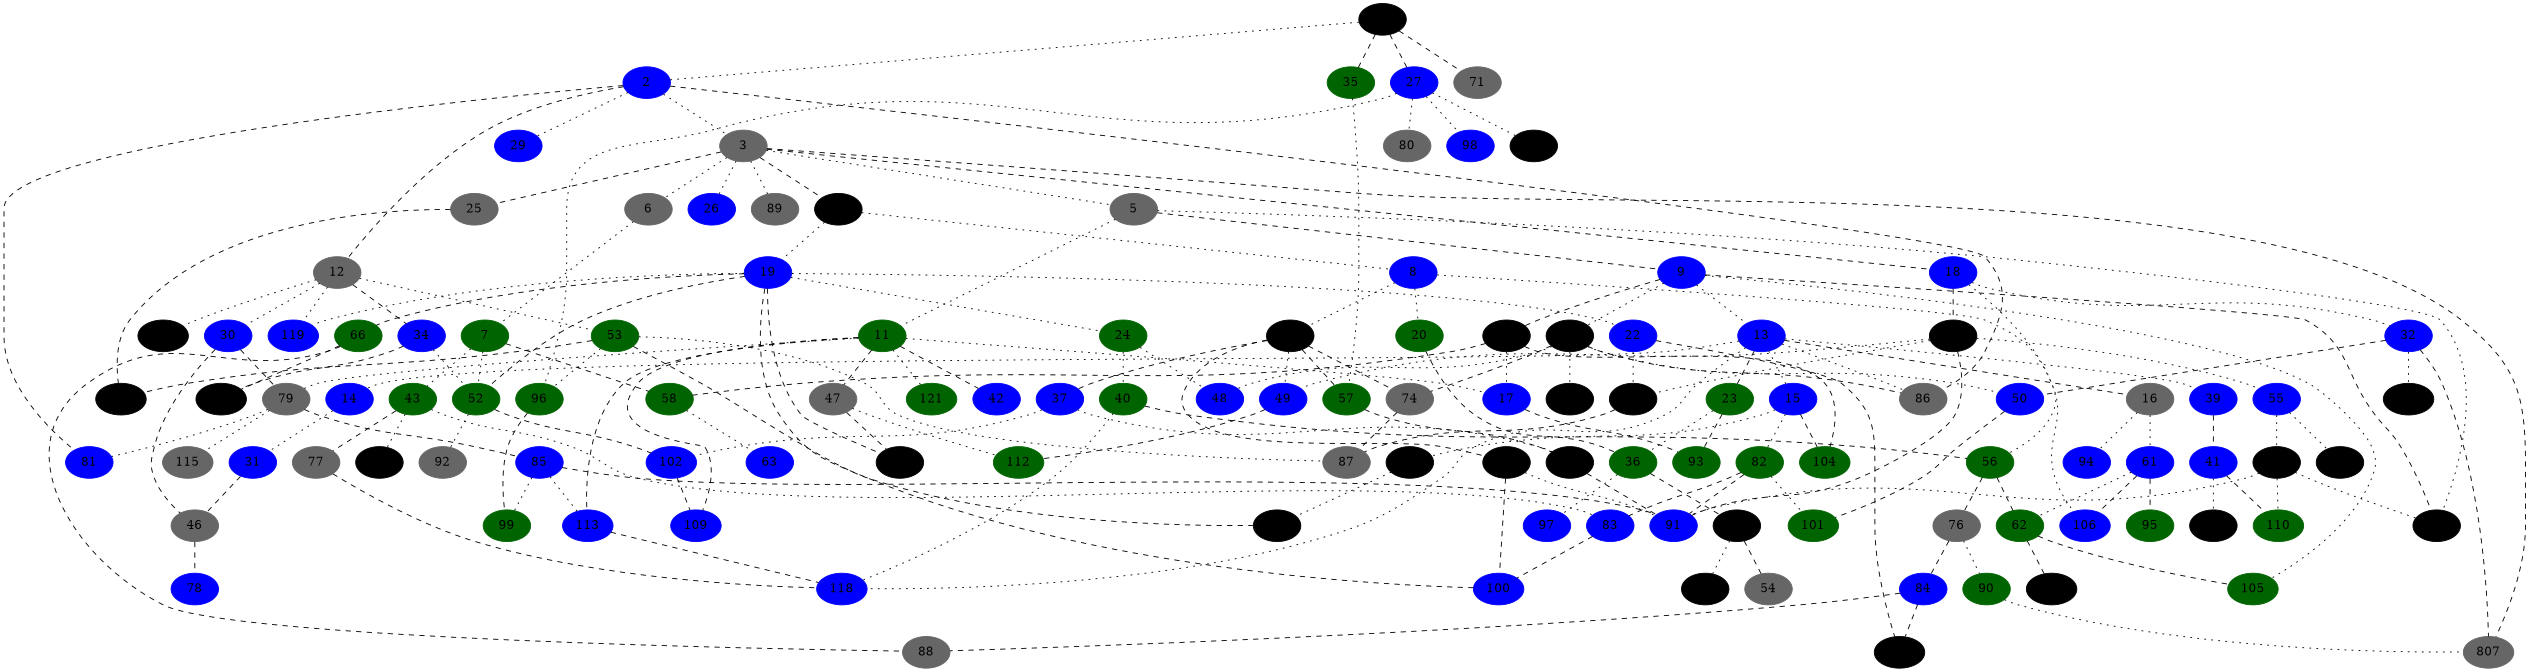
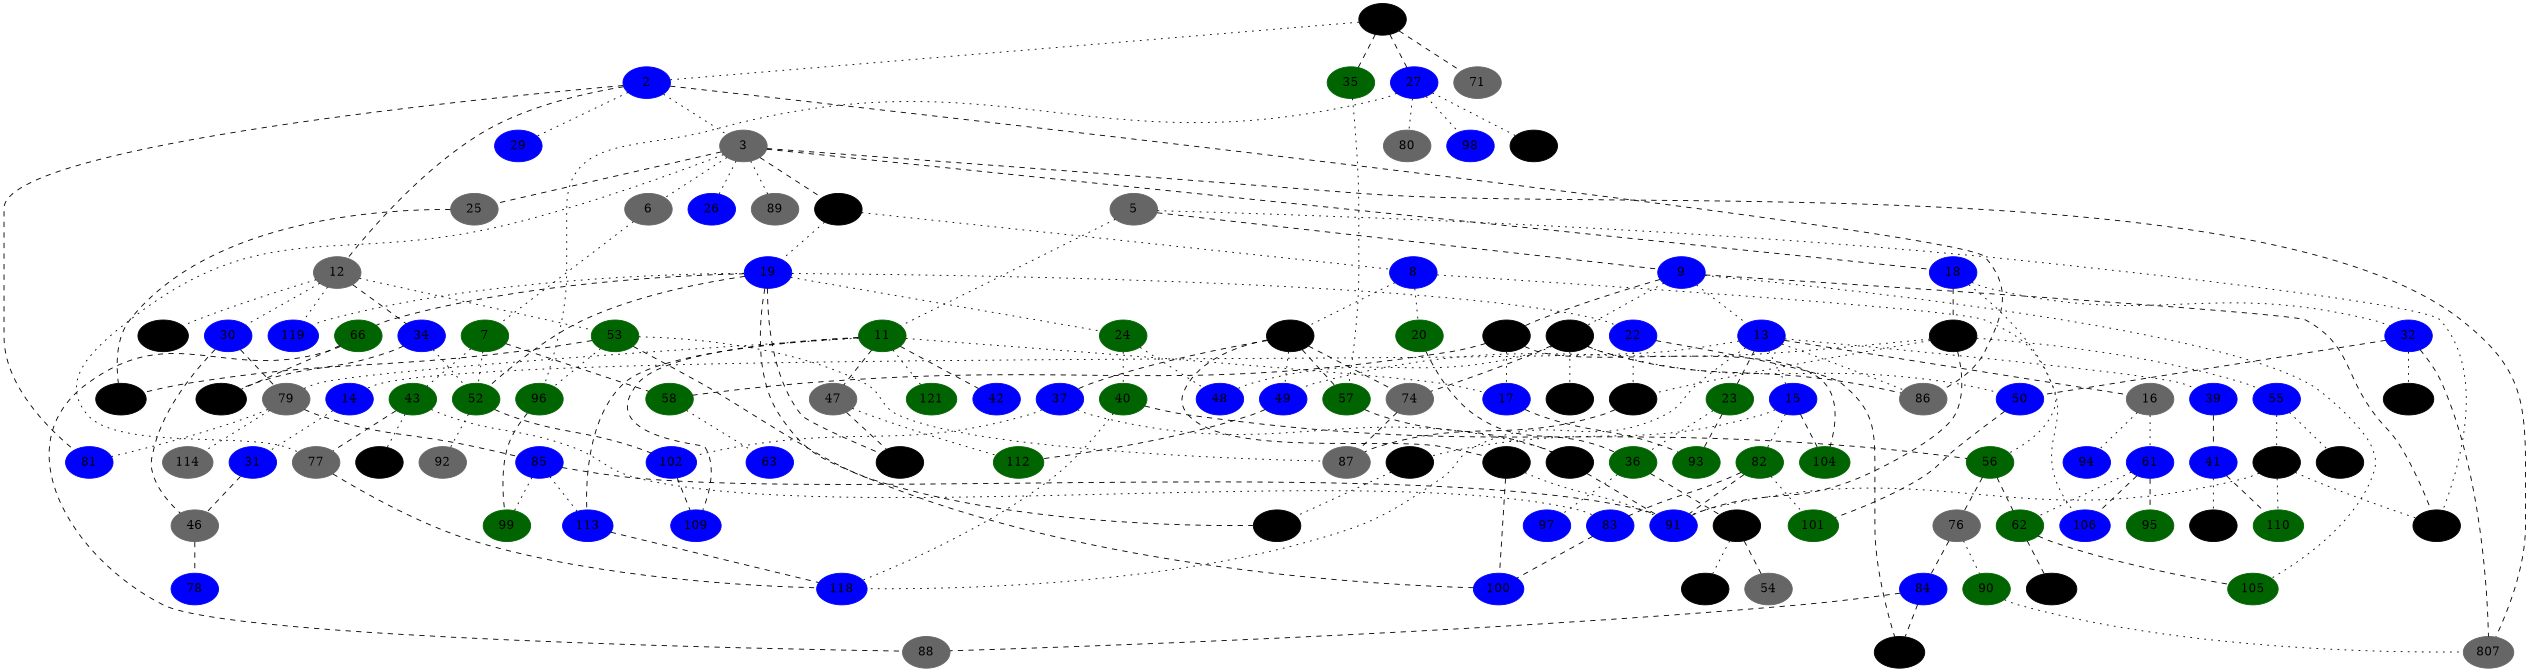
edge "3" -- "5": now "3" -- "77"
node "115": label "115" -> "114"
